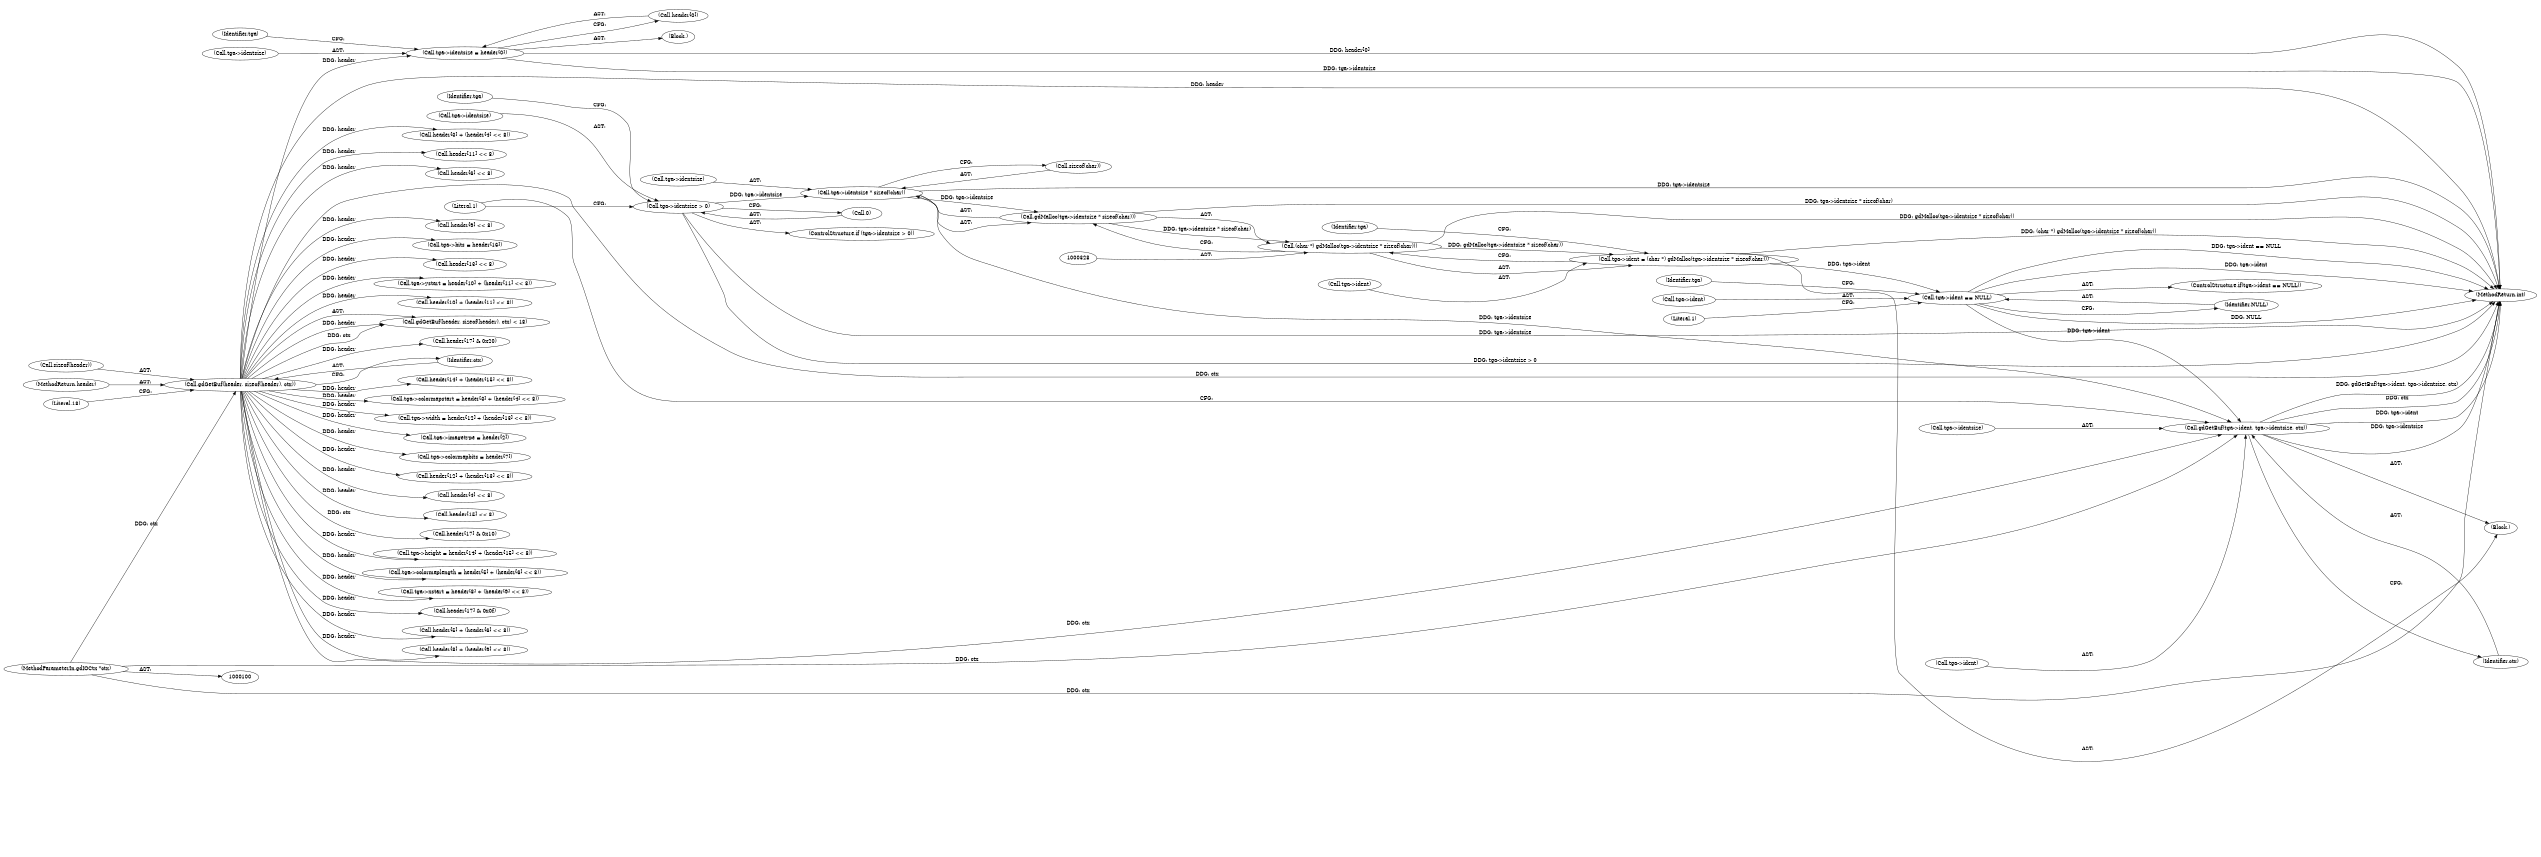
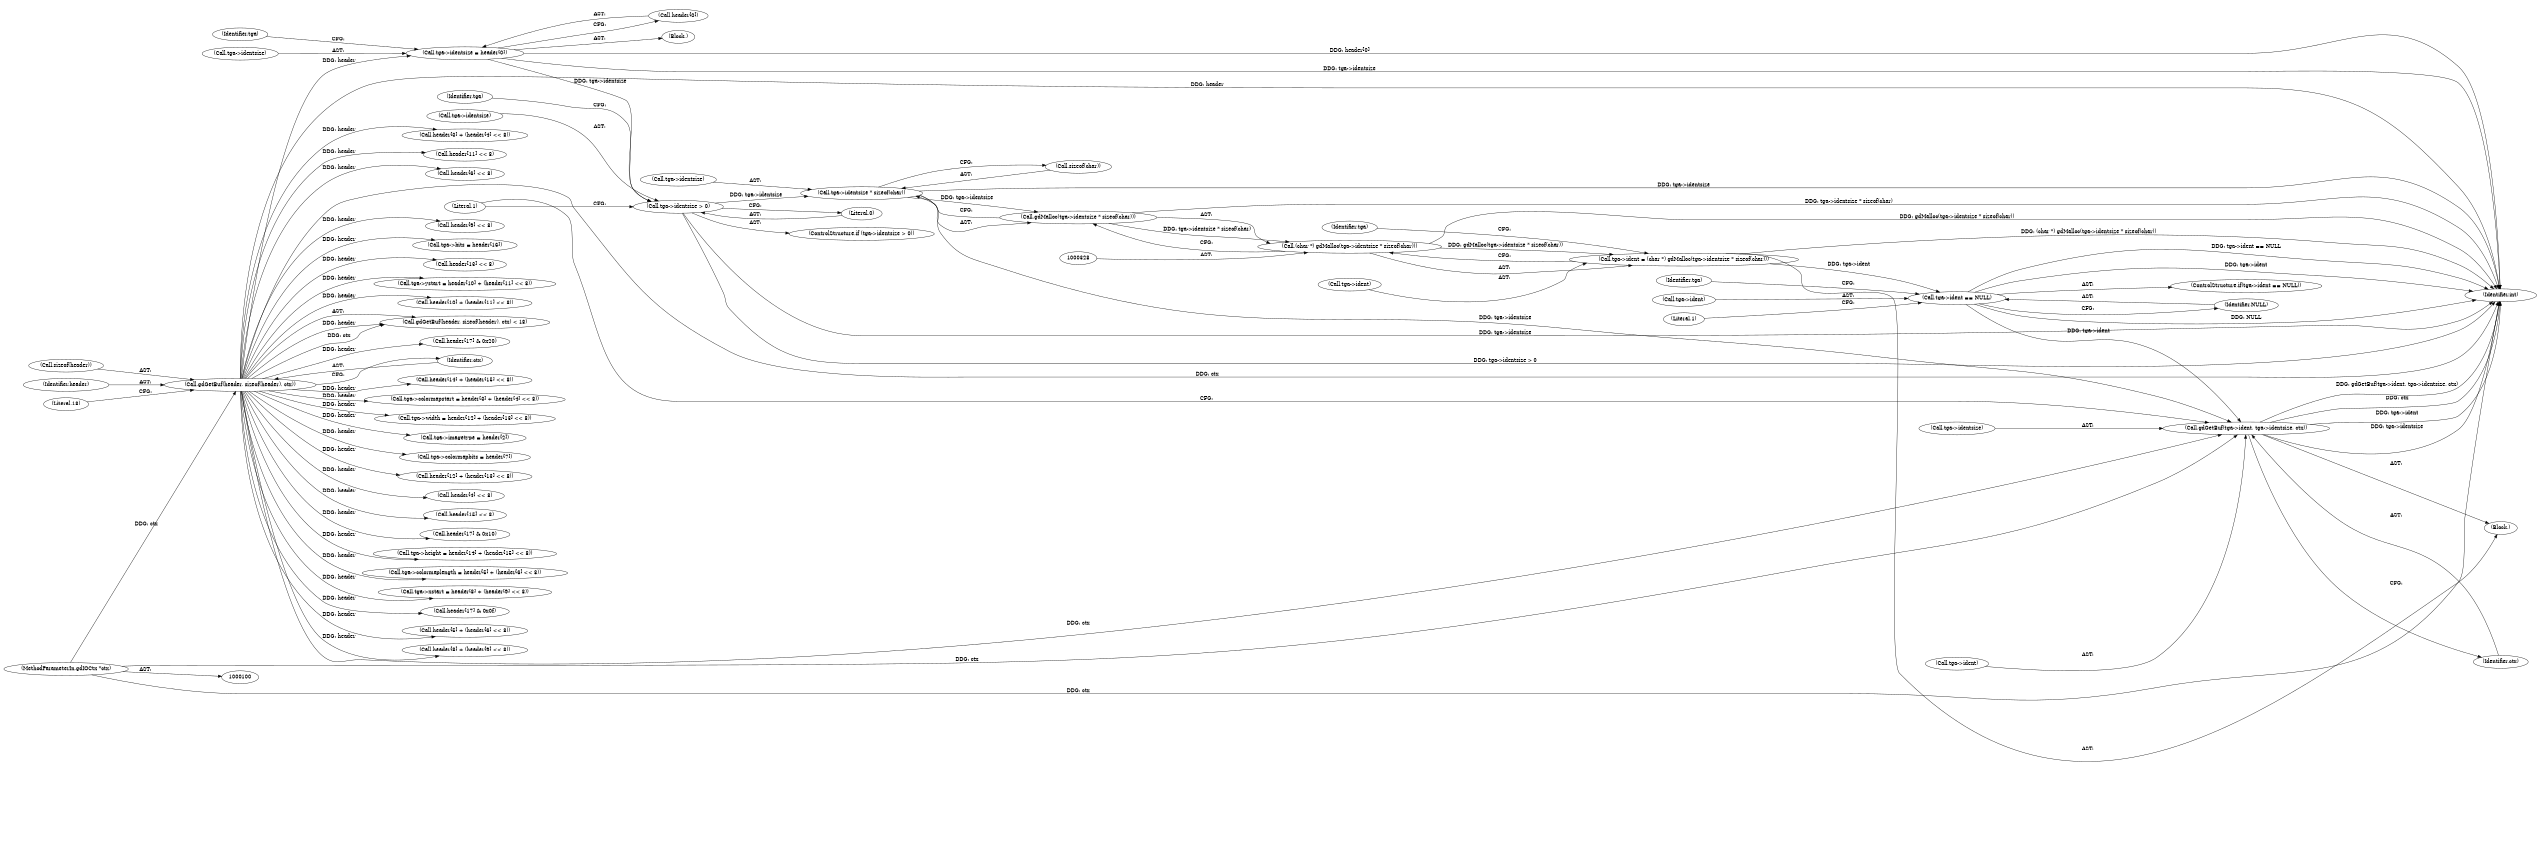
edge "(Call,tga->identsize = header[0])" -> "(Call,tga->identsize > 0)": added, label "DDG: tga->identsize"
edge "(Call,gdMalloc(tga->identsize * sizeof(char)))" -> "(Call,tga->identsize * sizeof(char))": label "AST: " -> "CFG: "
node "(Call,0)": label "(Call,0)" -> "(Literal,0)"
node "(MethodReturn,int)": label "(MethodReturn,int)" -> "(Identifier,int)"
node "(MethodReturn,header)": label "(MethodReturn,header)" -> "(Identifier,header)"
edge "(Call,gdGetBuf(header, sizeof(header), ctx))" -> "(Call,header[17] & 0x10)": label "DDG: ctx" -> "DDG: header"
